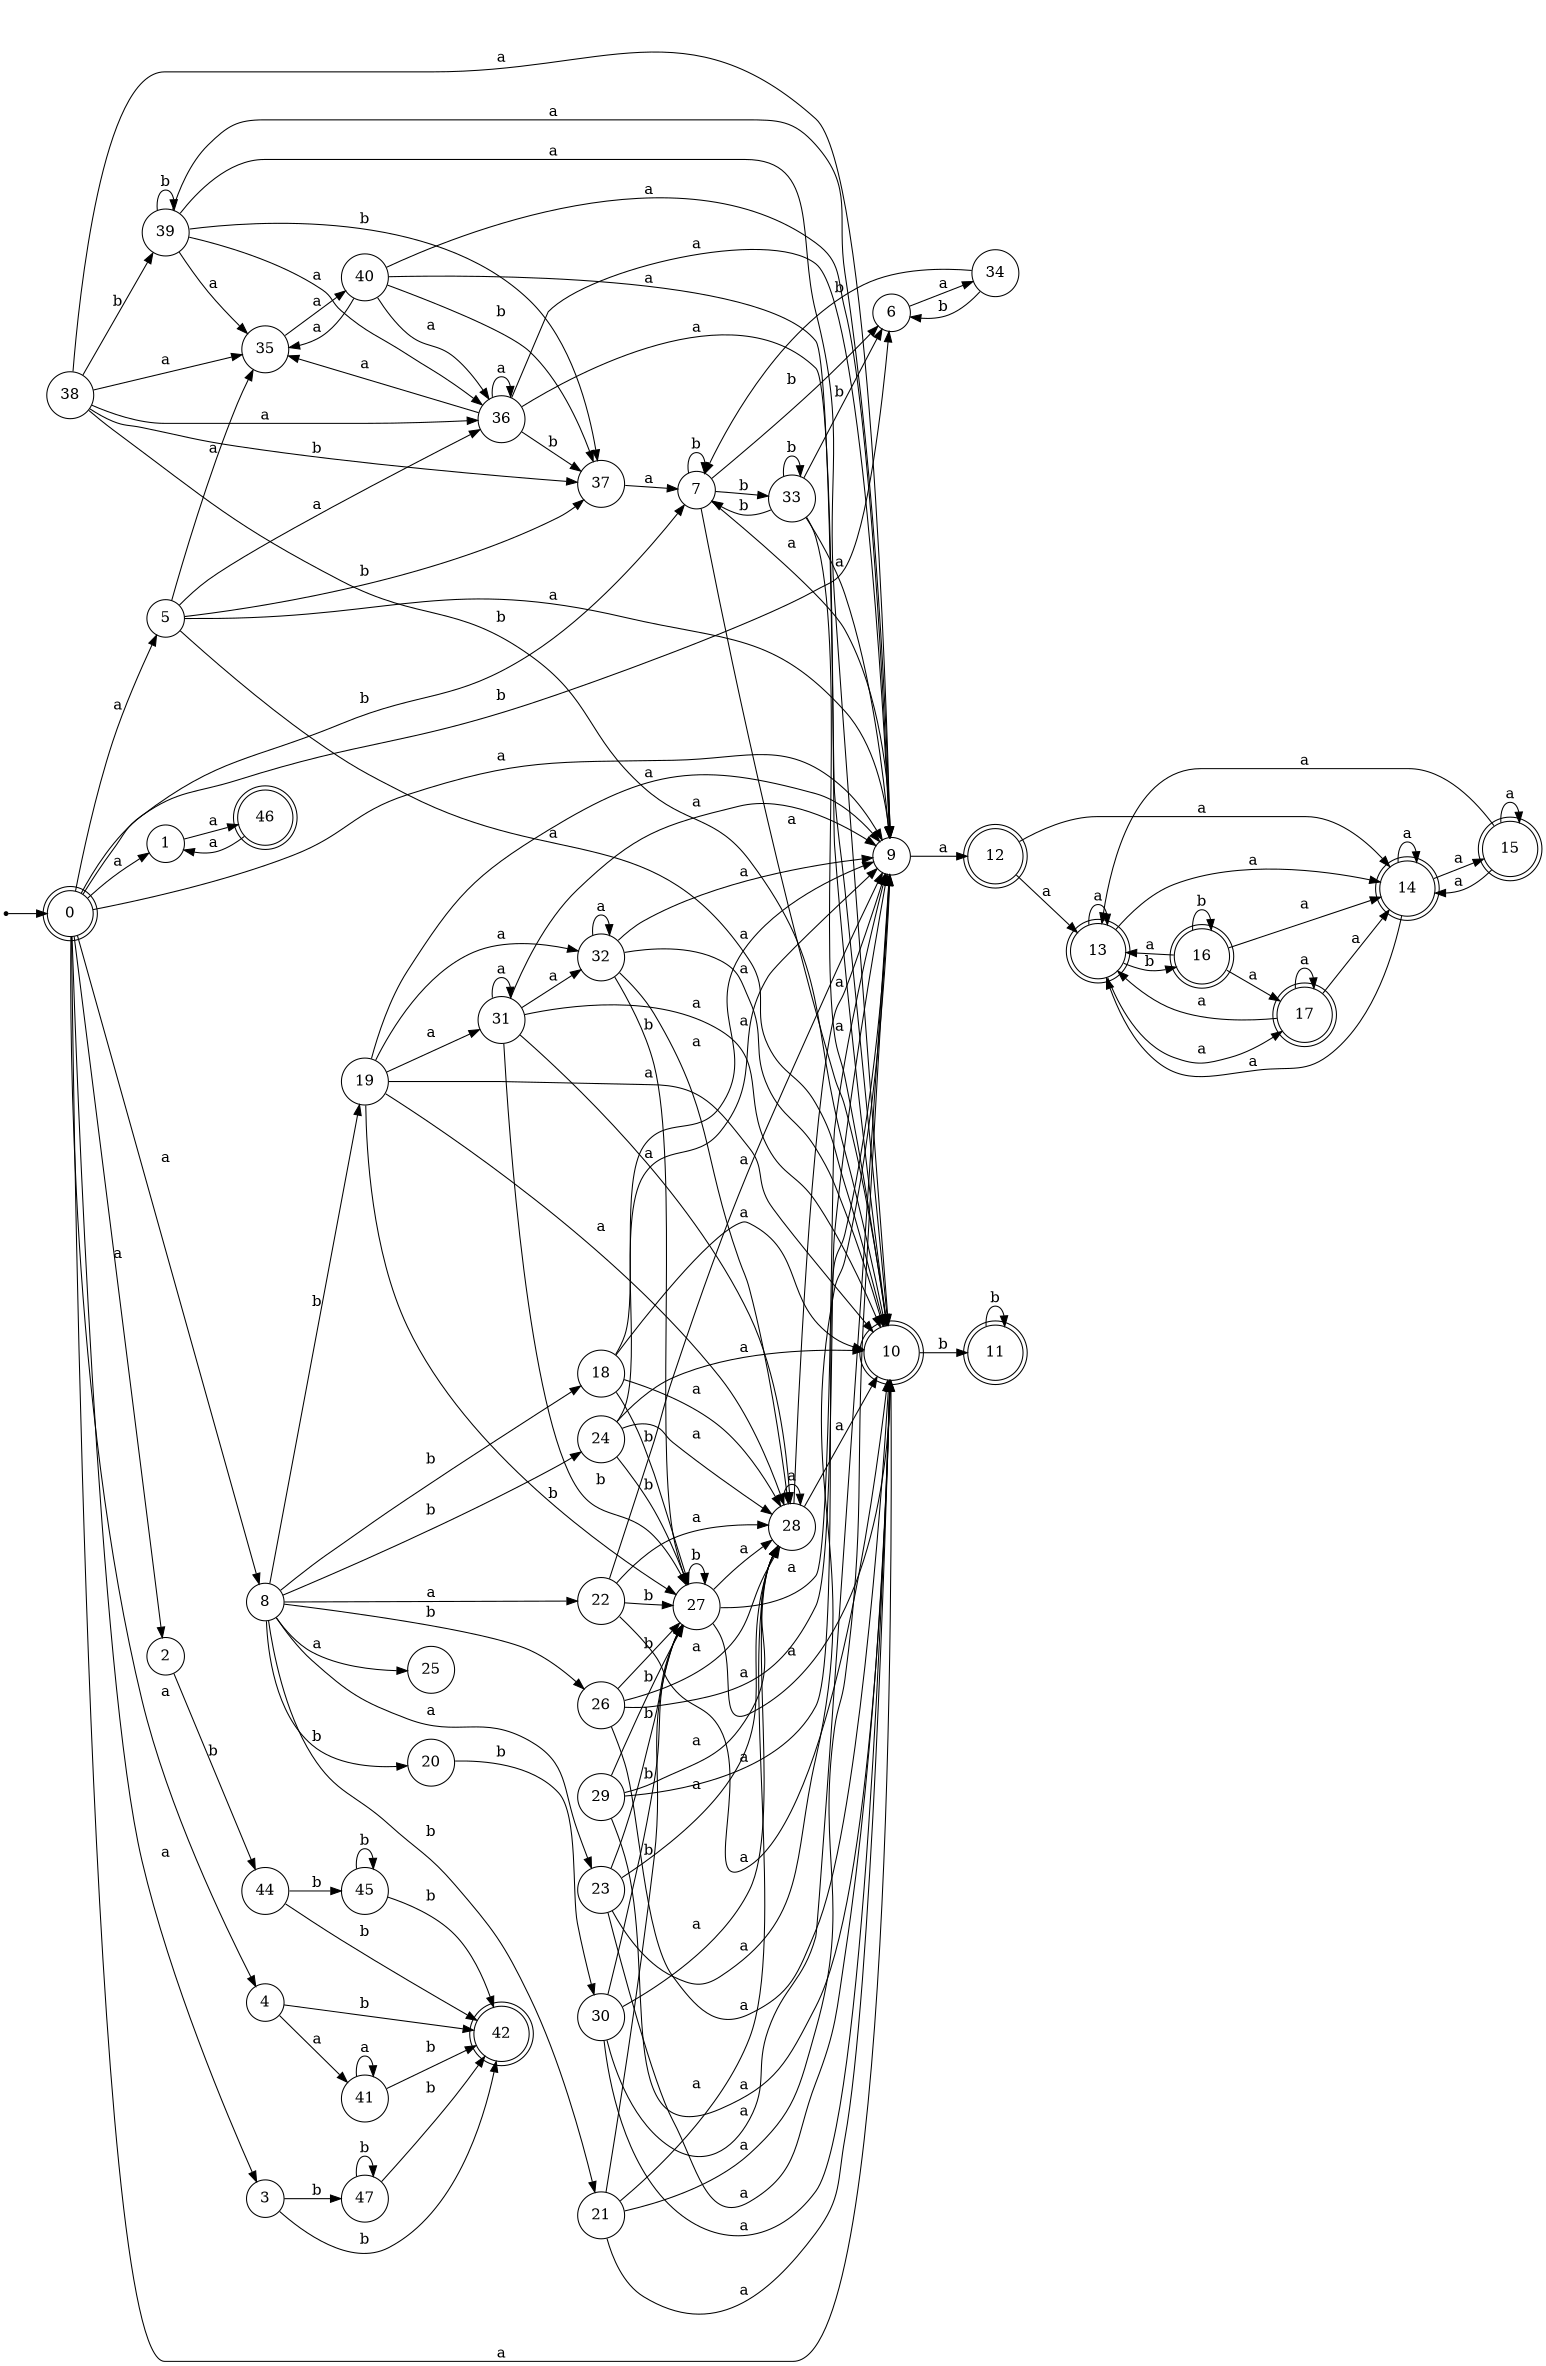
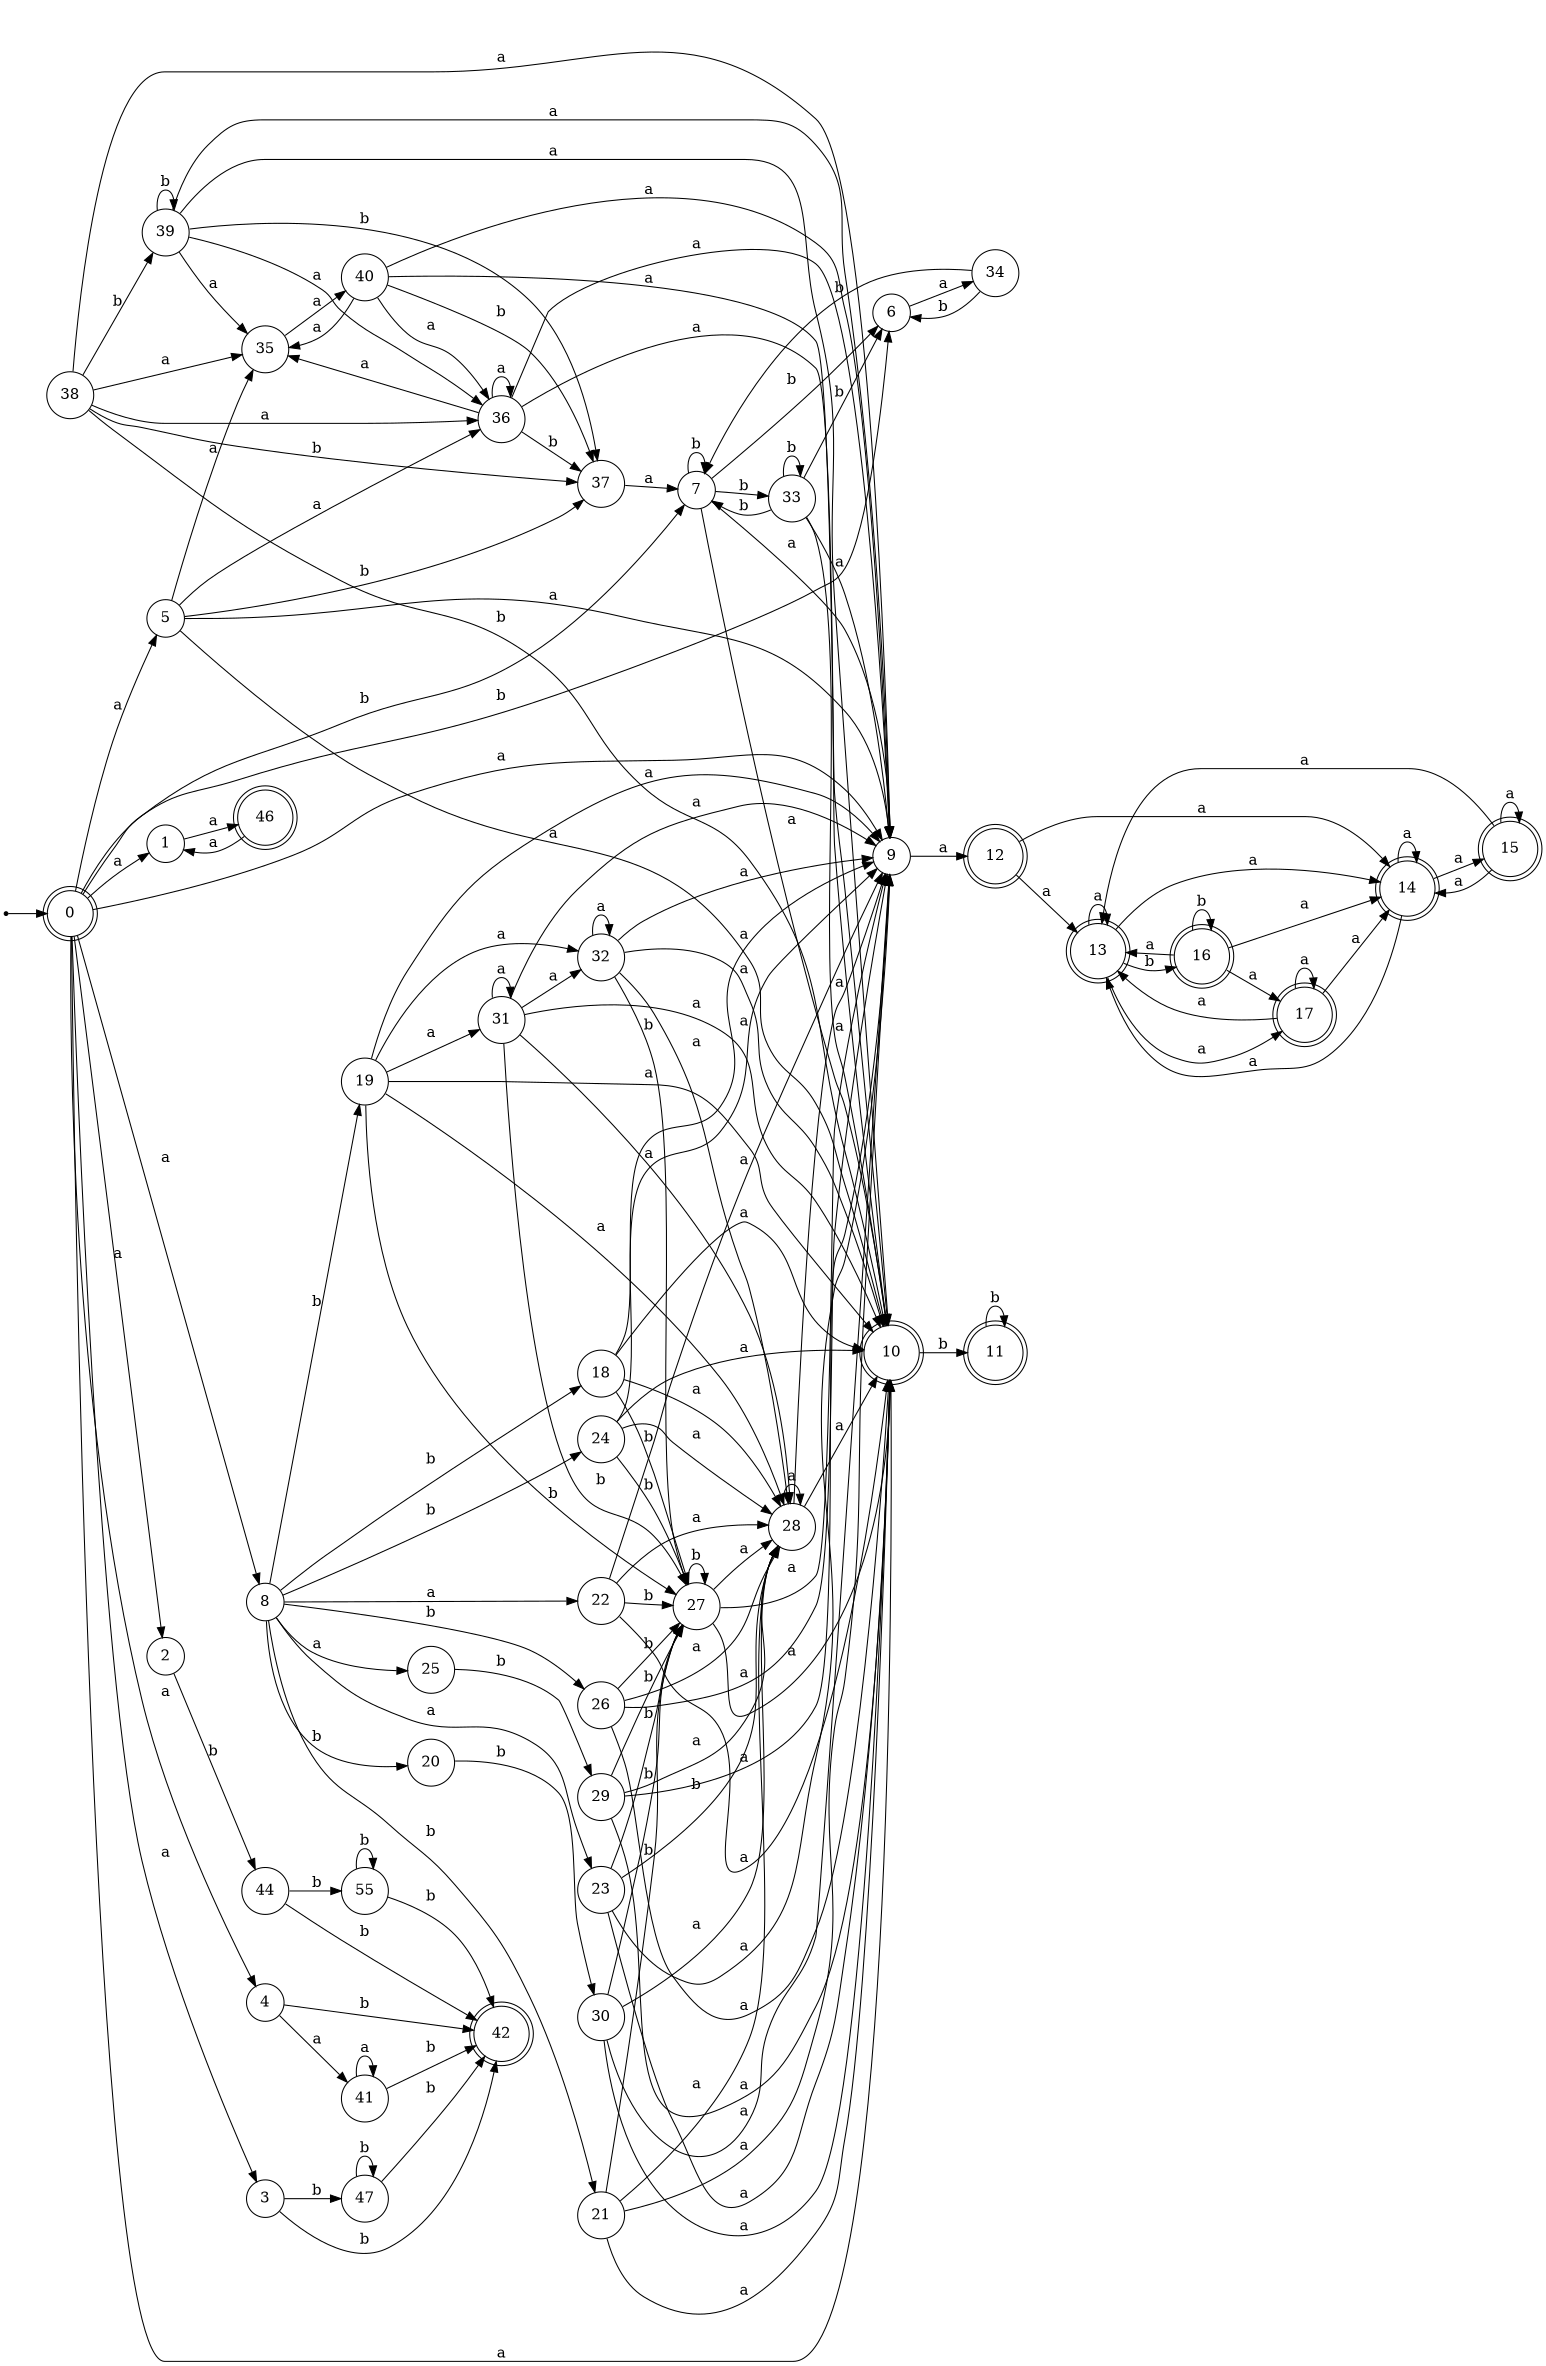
edge "25" -> "29": added, label "b"
edge "23" -> "28": label "a" -> "b"
node "45": label "45" -> "55"
